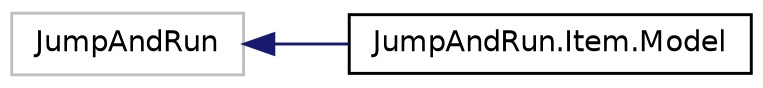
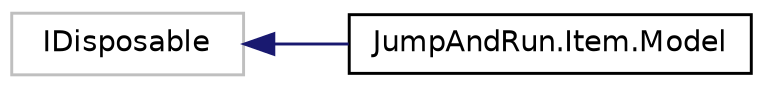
node "JumpAndRun": label "JumpAndRun" -> "IDisposable"
